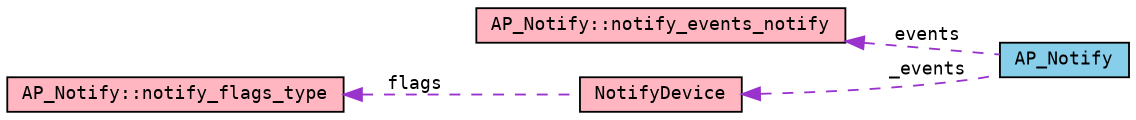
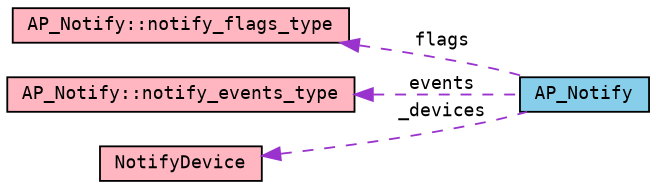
node "AP_Notify::notify_events_notify": label "AP_Notify::notify_events_notify" -> "AP_Notify::notify_events_type"
edge "AP_Notify" -> "NotifyDevice": label " _events" -> " _devices"
edge "NotifyDevice" -> "AP_Notify::notify_flags_type": now "AP_Notify" -> "AP_Notify::notify_flags_type"
